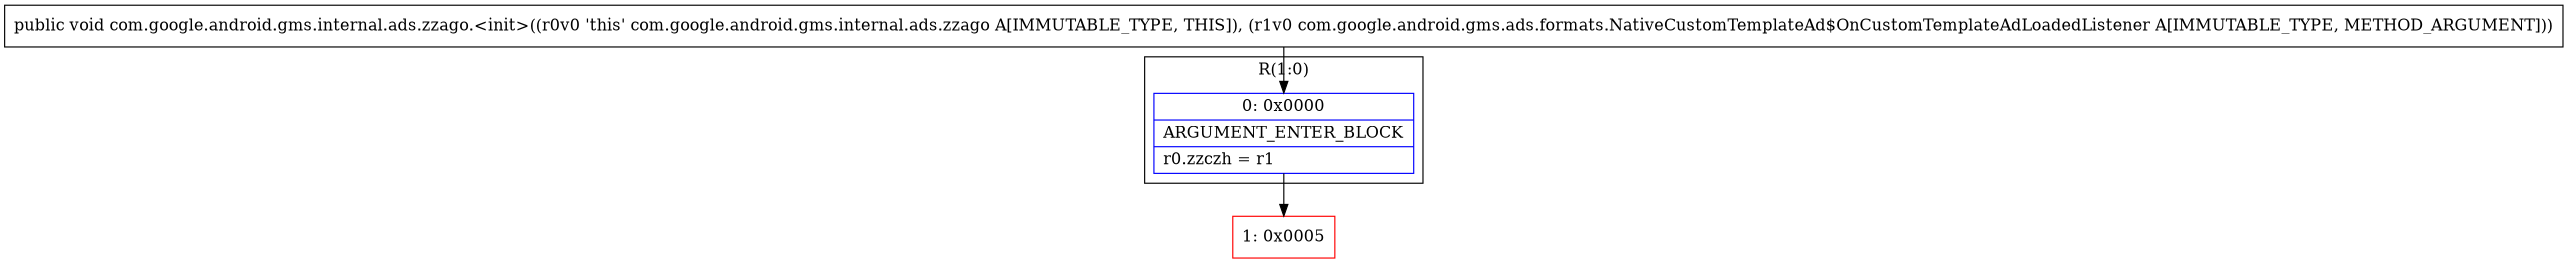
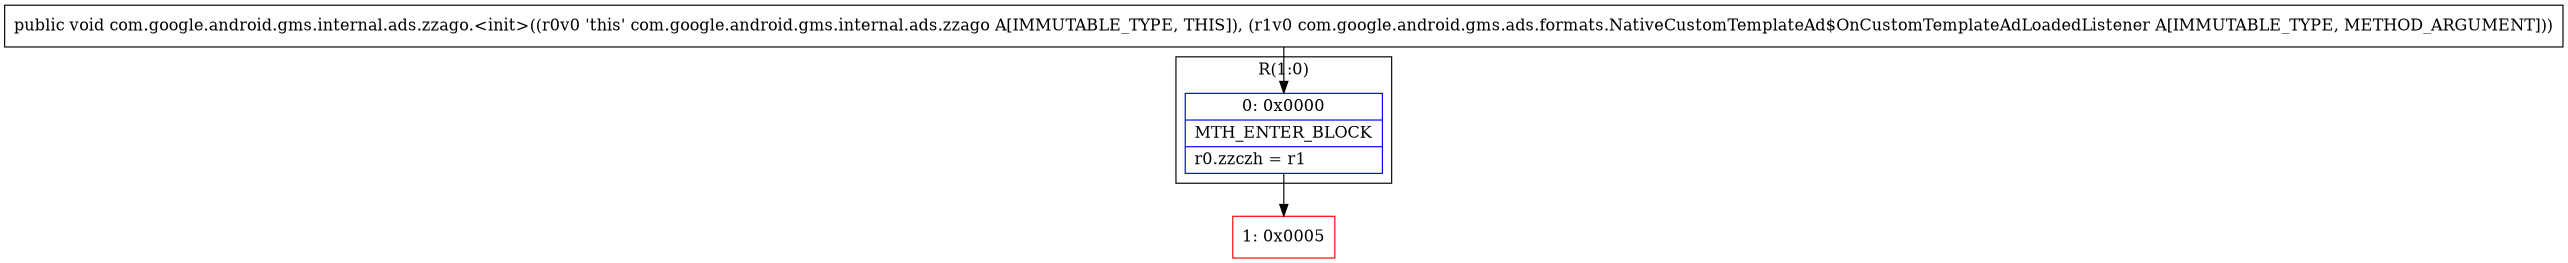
node "0: 0x0000": text "ARGUMENT_ENTER_BLOCK" -> "MTH_ENTER_BLOCK"
